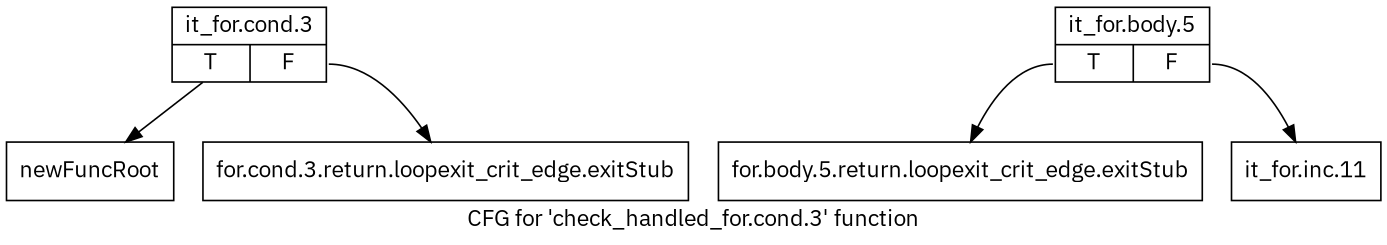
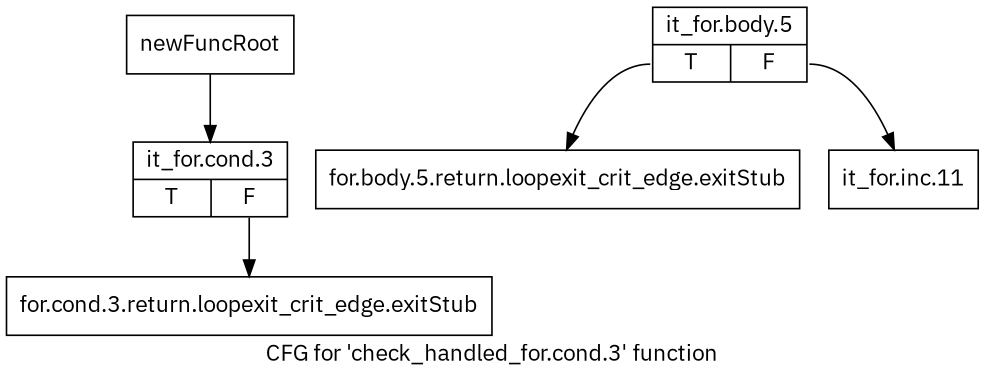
edge "it_for.cond.3" -> "newFuncRoot": reversed
